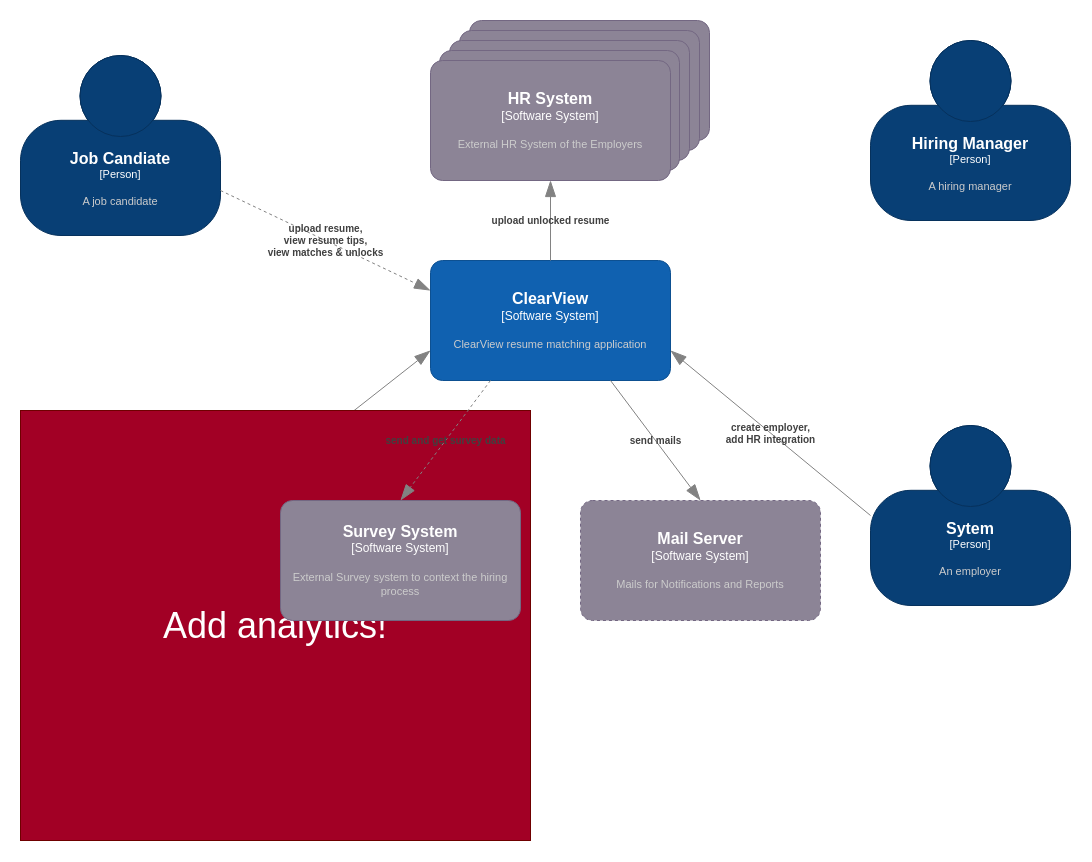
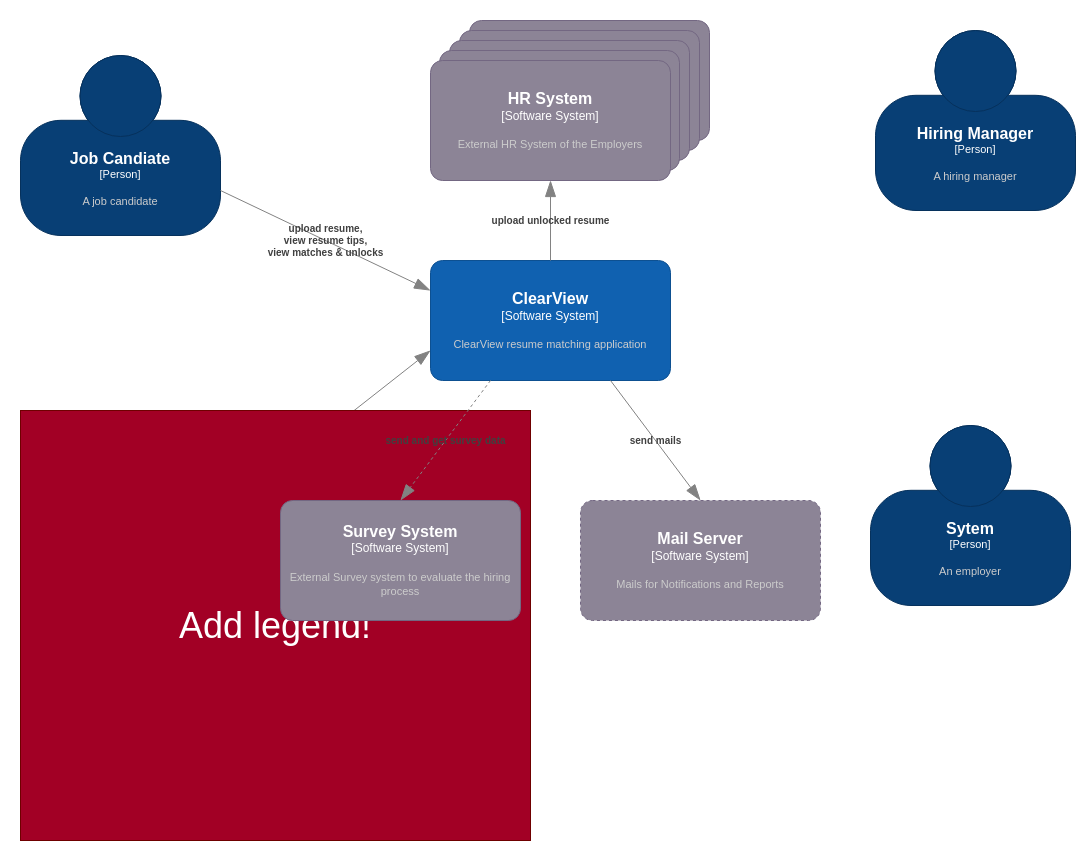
node "Hiring Manager [Person] A hiring manager": moved (971, 131) -> (976, 121)
edge "Job Candiate [Person] A job candidate" -> "ClearView [Software System] ClearView resume matching application": style dashed -> solid
edge "Sytem [Person] An employer" -> "ClearView [Software System] ClearView resume matching application": removed, label "create employer, add HR integration"
node "Survey System [Software System] External Survey system to context the hiring process": label "Survey System [Software System] External Survey system to context the hiring process" -> "Survey System [Software System] External Survey system to evaluate the hiring process"
node "Add analytics!": label "Add analytics!" -> "Add legend!"
